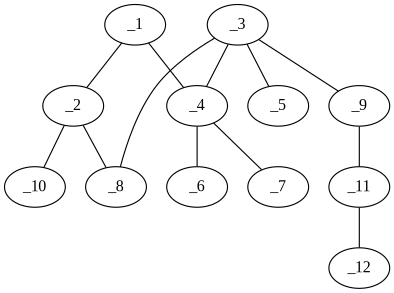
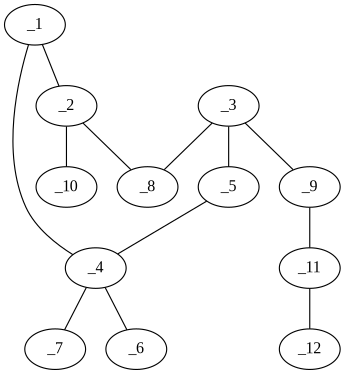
edge "_3" -- "_4": now "_5" -- "_4"
